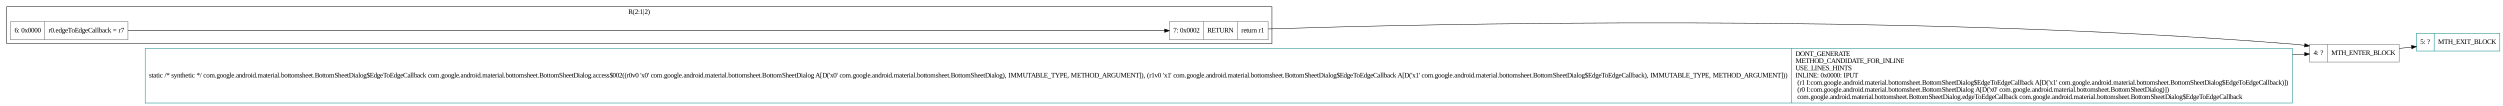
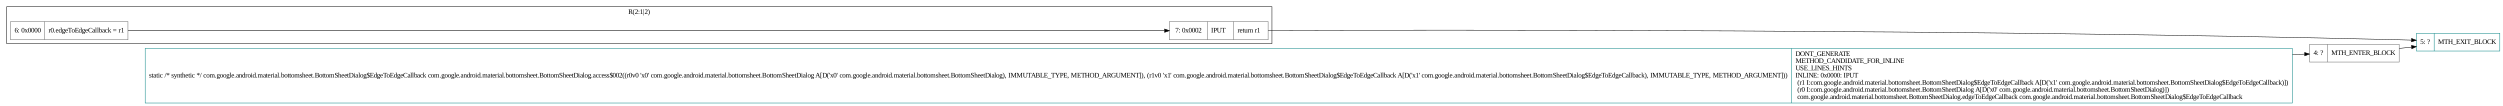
edge "7: 0x0002" -> "4: ?": now "7: 0x0002" -> "5: ?"
node "6: 0x0000": text "r0.edgeToEdgeCallback = r7" -> "r0.edgeToEdgeCallback = r1"
node "7: 0x0002": text "RETURN" -> "IPUT"
